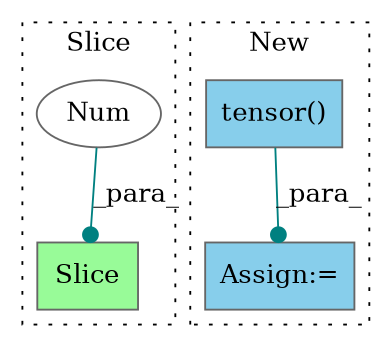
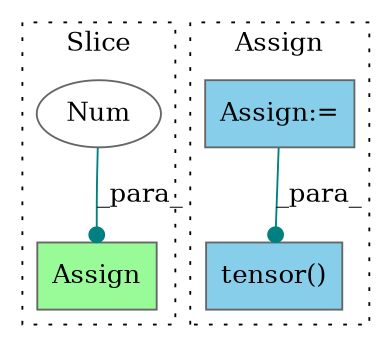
cluster "New": label "New" -> "Assign"
edge "tensor()" -> "Assign:=": reversed
node "Slice": label "Slice" -> "Assign"
